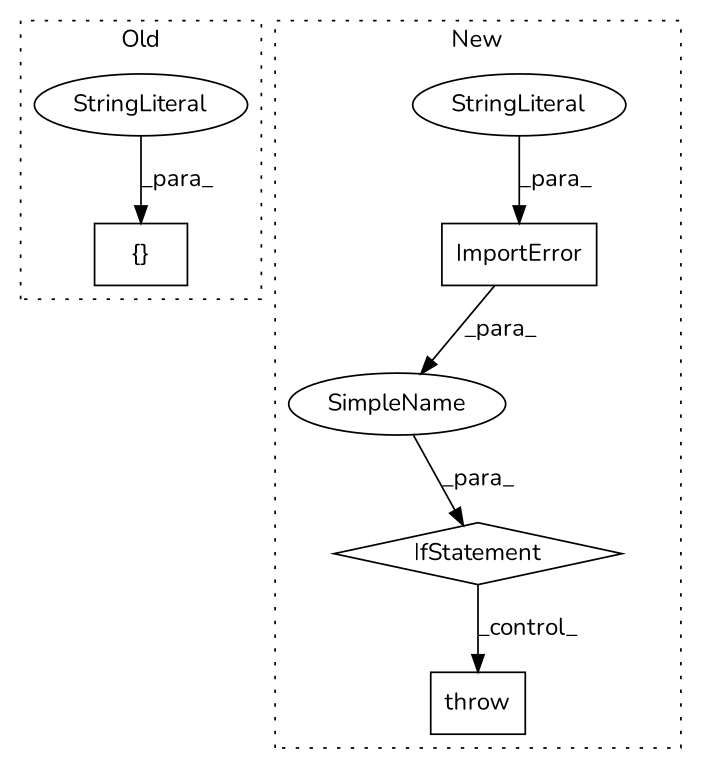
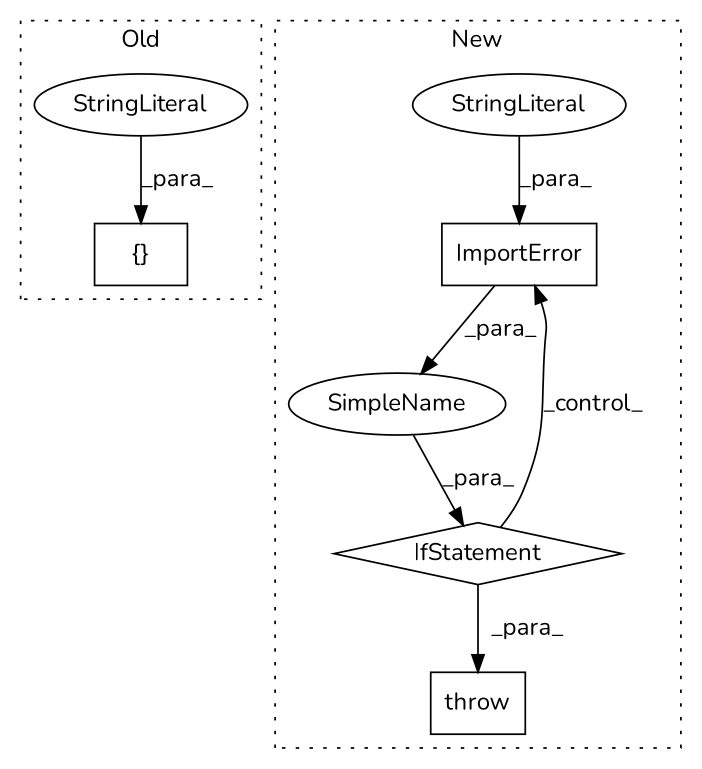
edge "IfStatement" -> "ImportError": added, label "_control_"
edge "IfStatement" -> "throw": label "_control_" -> "_para_"
